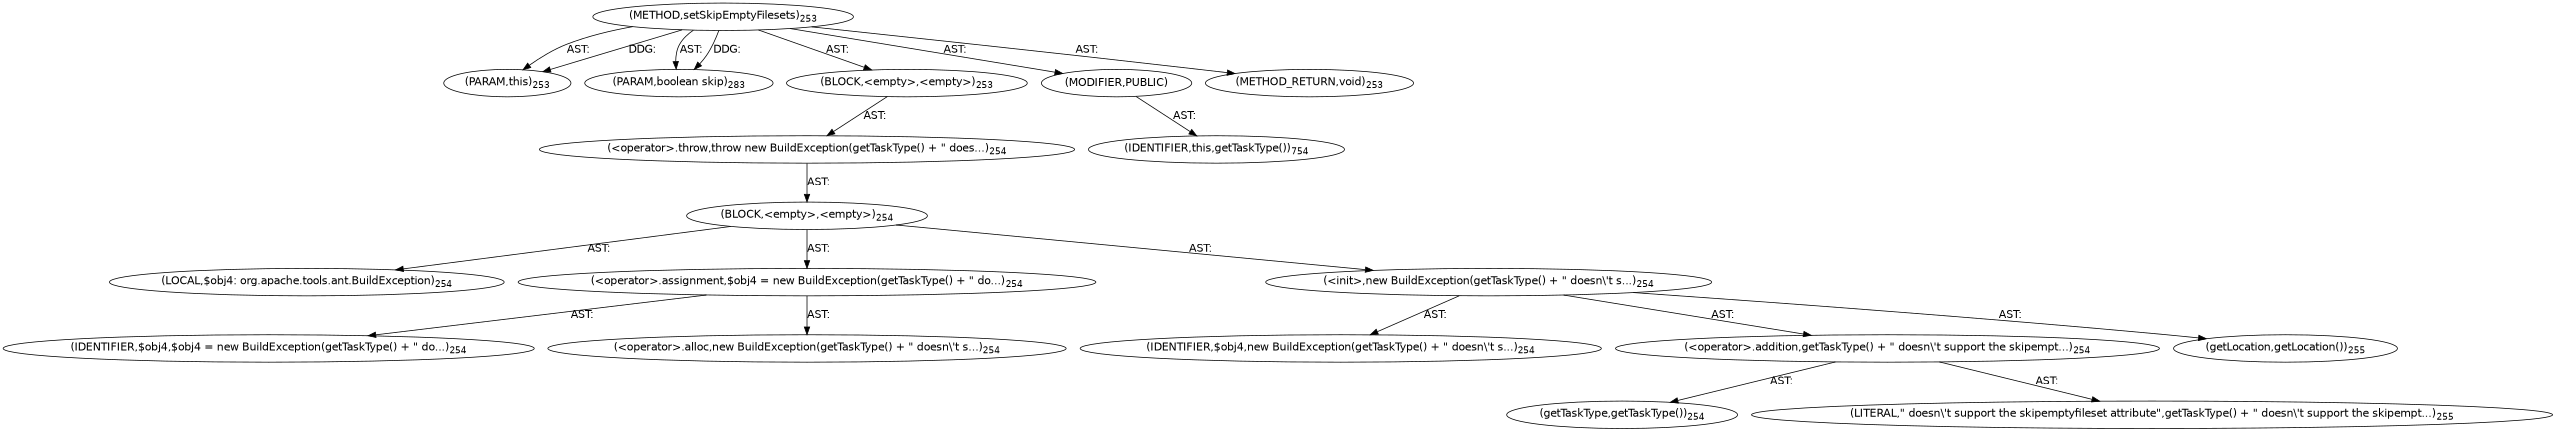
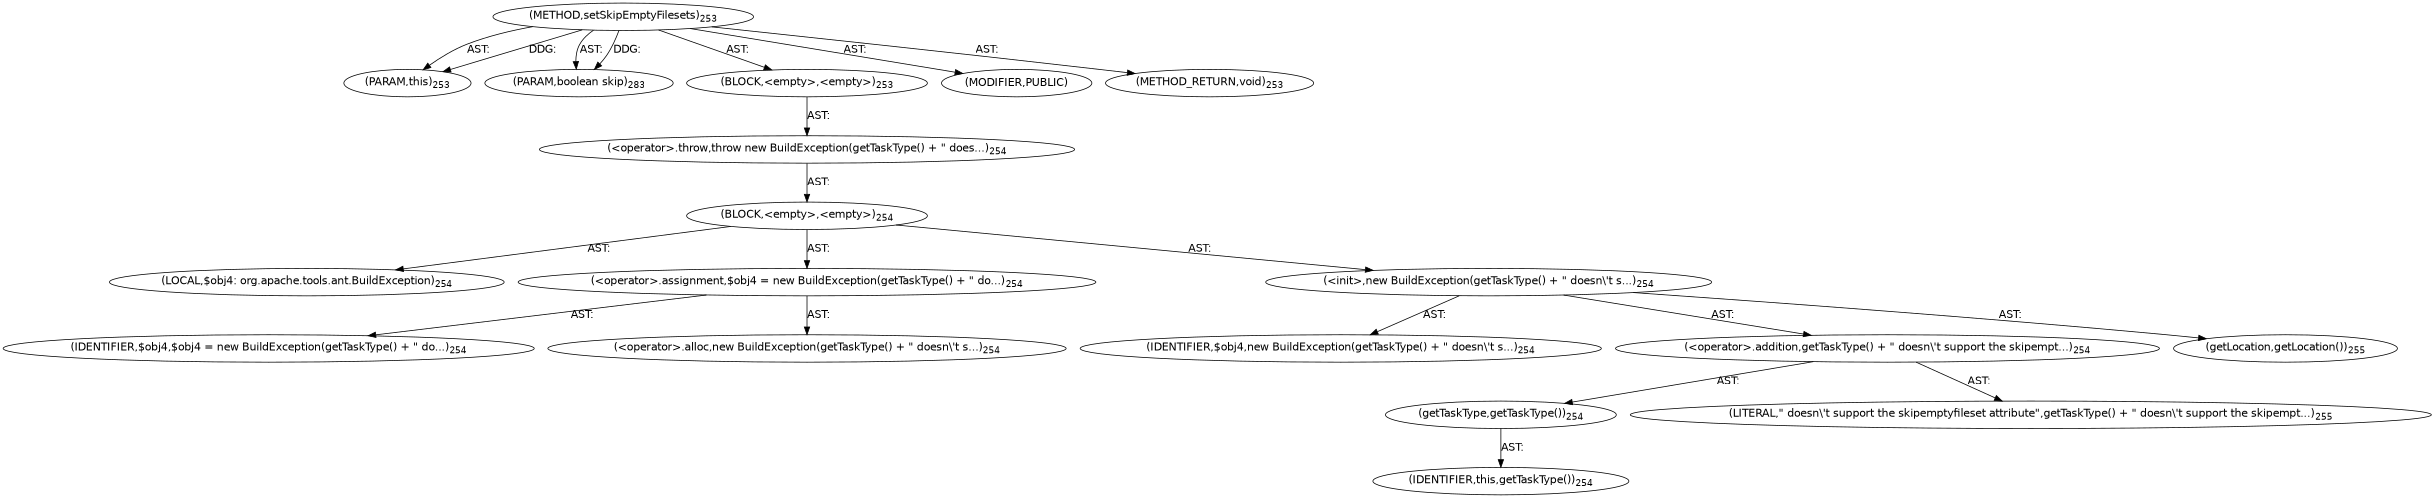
edge "(MODIFIER,PUBLIC)" -> "(IDENTIFIER,this,getTaskType())": now "(getTaskType,getTaskType())" -> "(IDENTIFIER,this,getTaskType())"
node "(IDENTIFIER,this,getTaskType())": text "754" -> "254"
